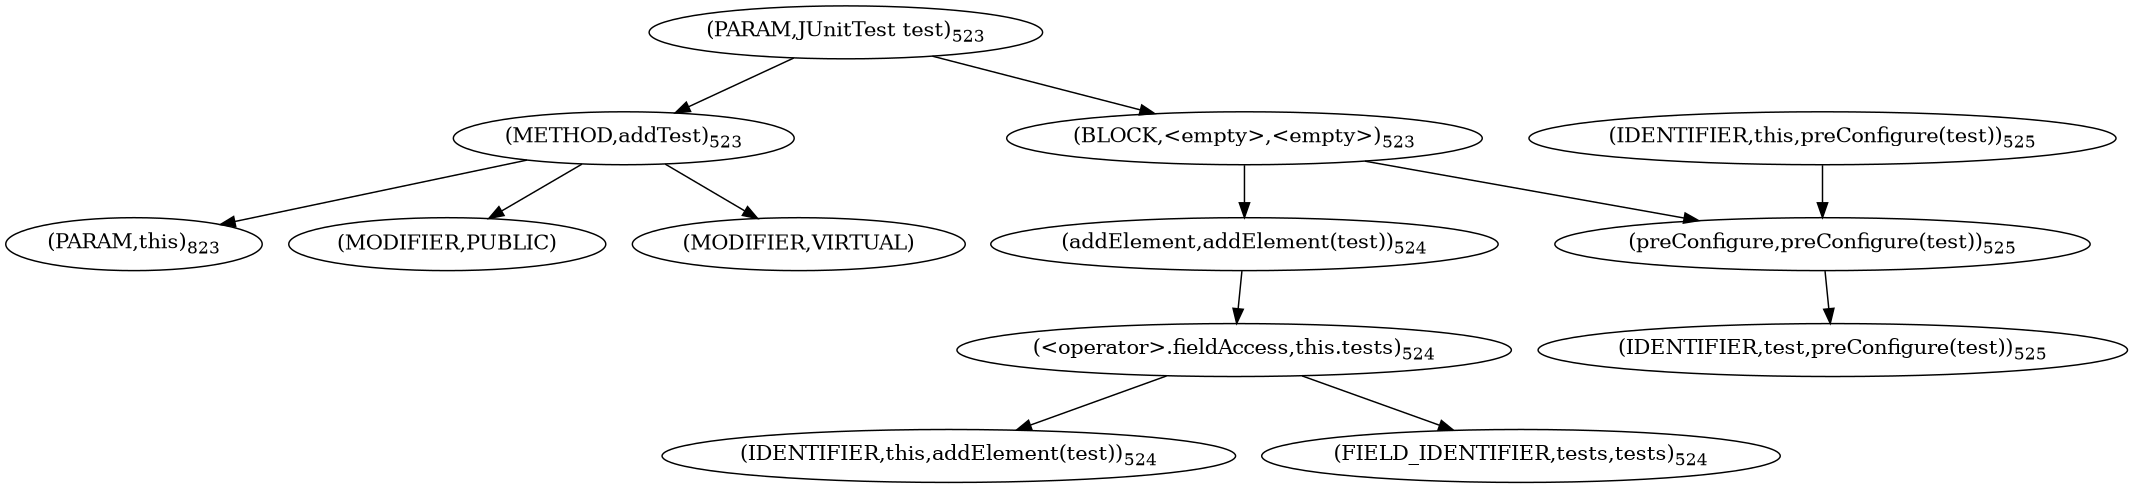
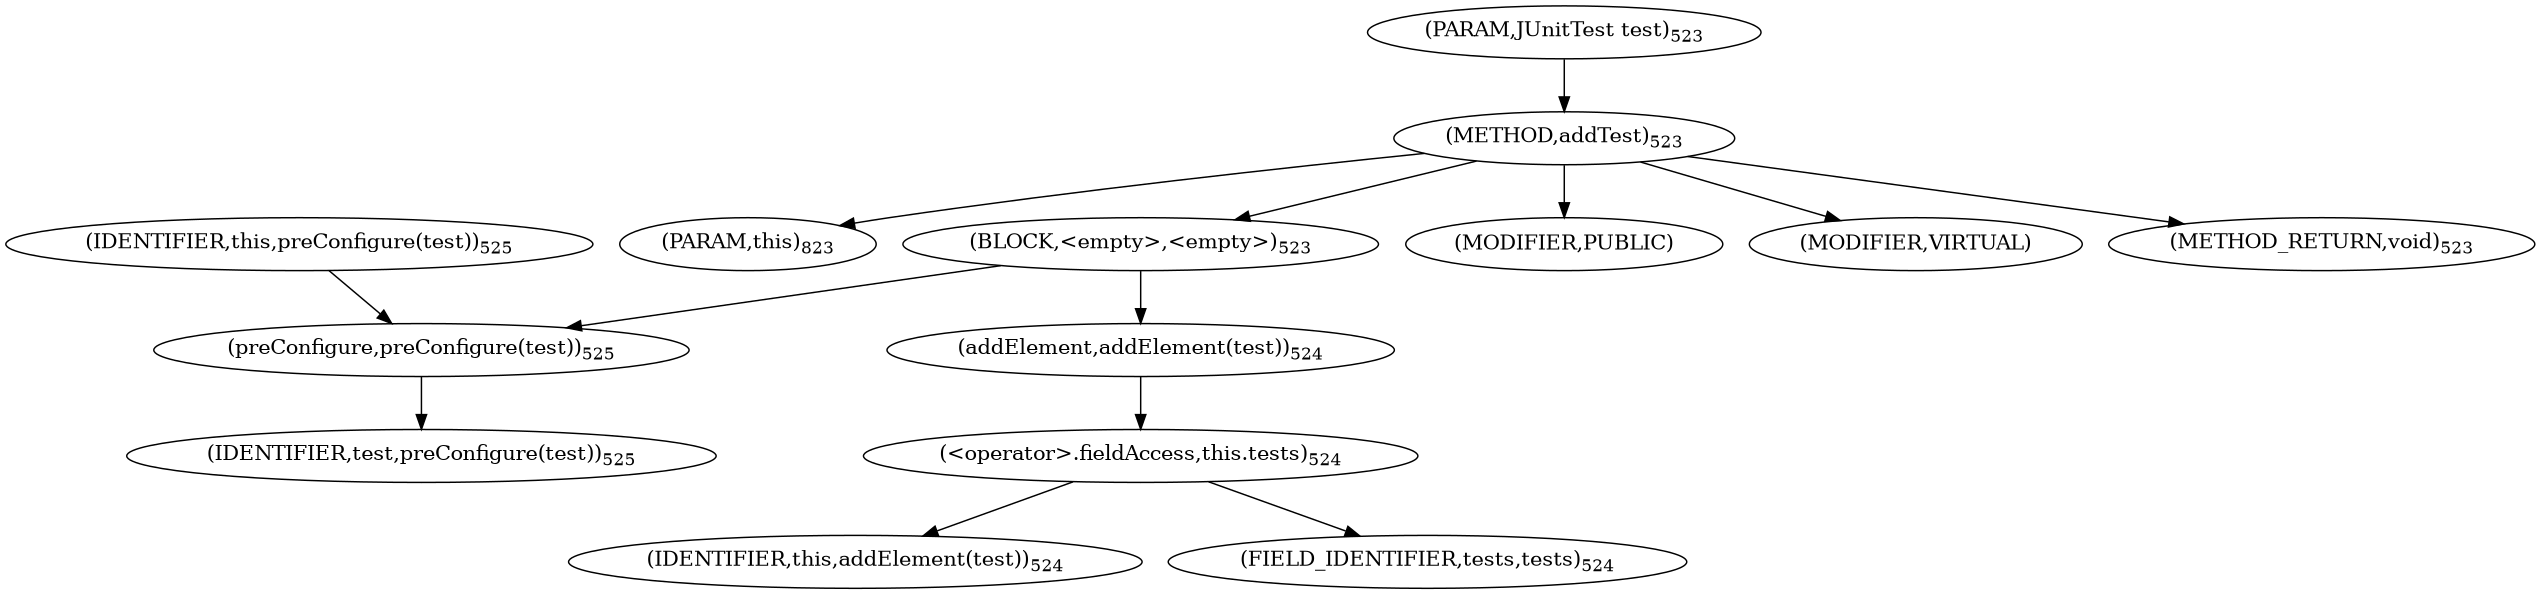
edge "(PARAM,JUnitTest test)" -> "(BLOCK,<empty>,<empty>)": now "(METHOD,addTest)" -> "(BLOCK,<empty>,<empty>)"
node "(METHOD_RETURN,void)": added
